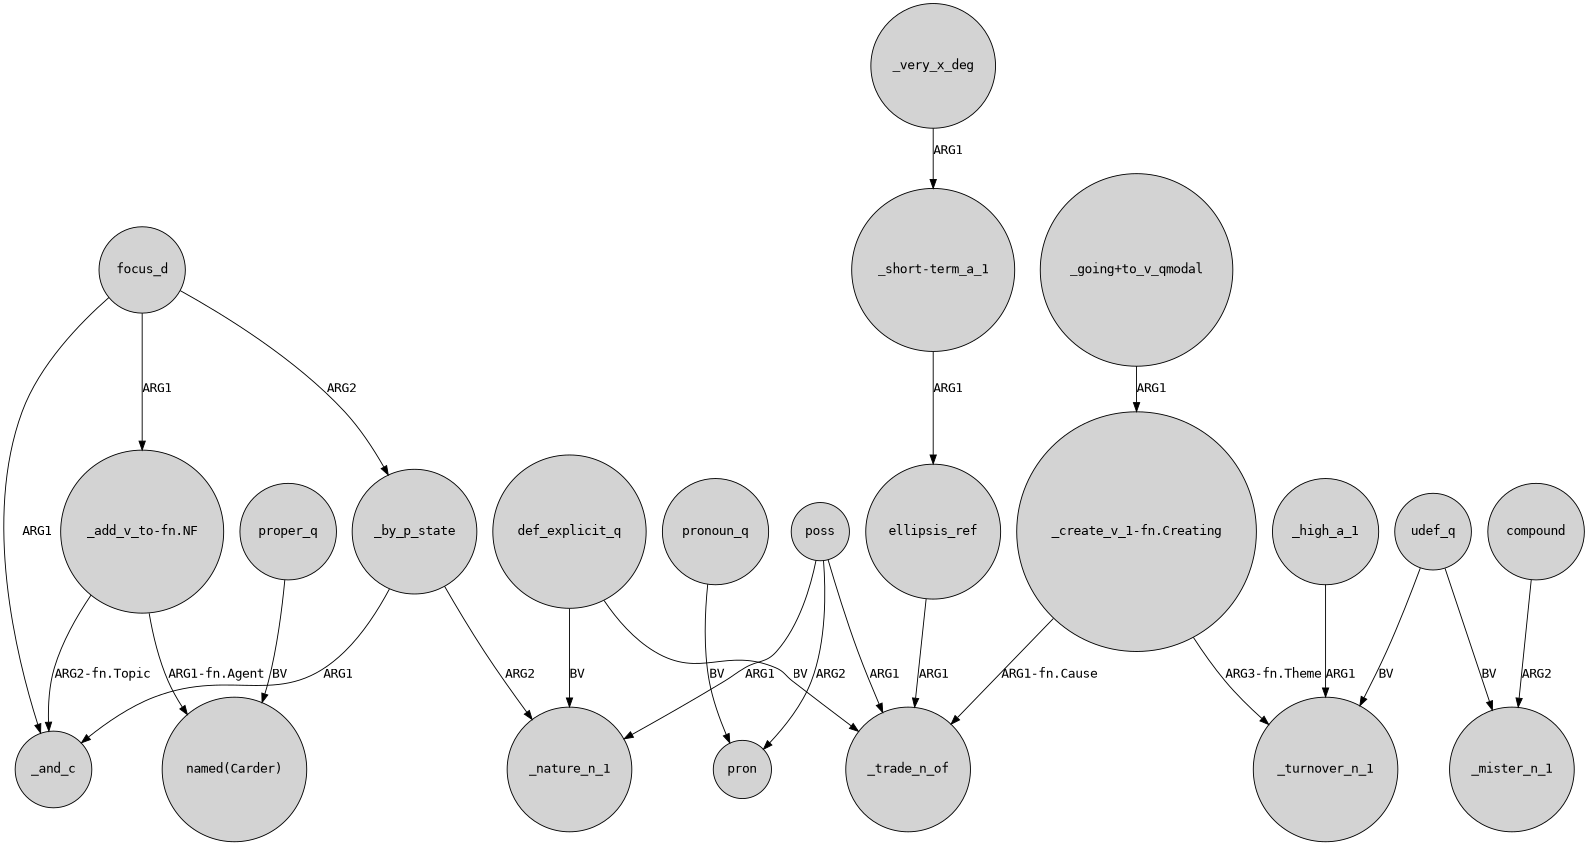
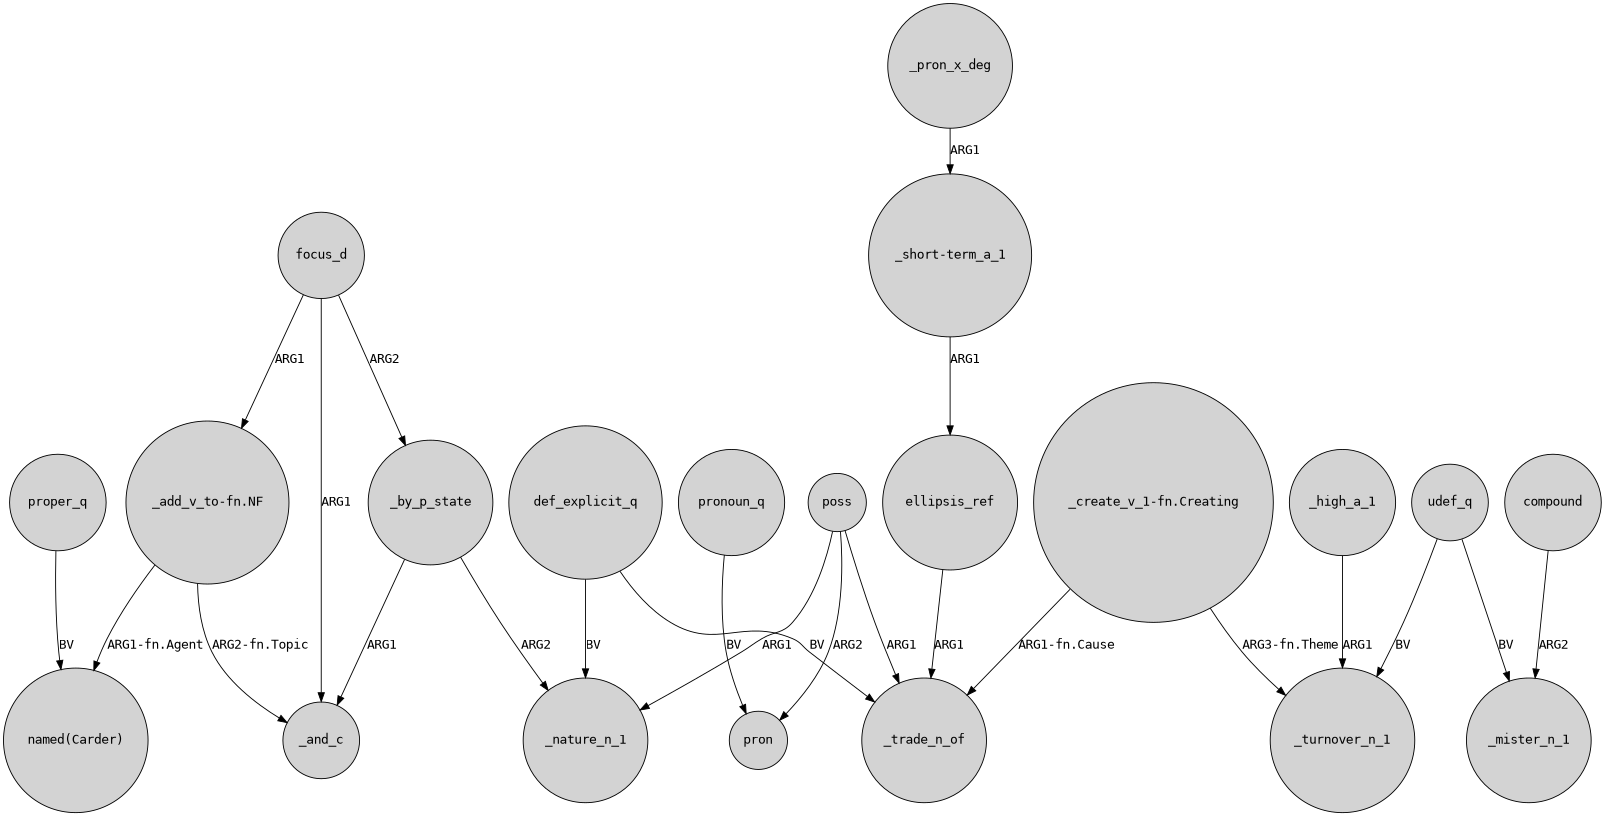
node "_very_x_deg": label "_very_x_deg" -> "_pron_x_deg"
node "_going+to_v_qmodal": removed
